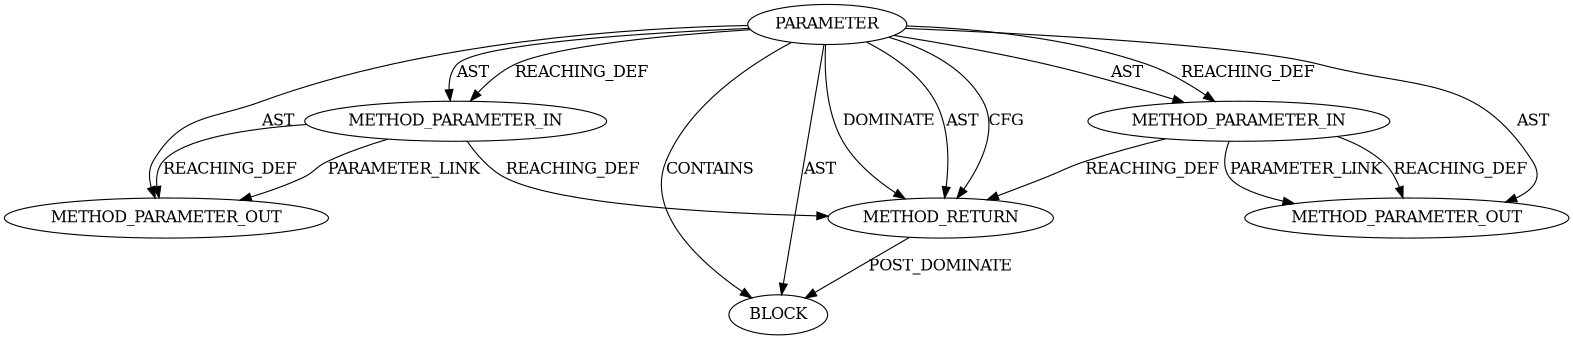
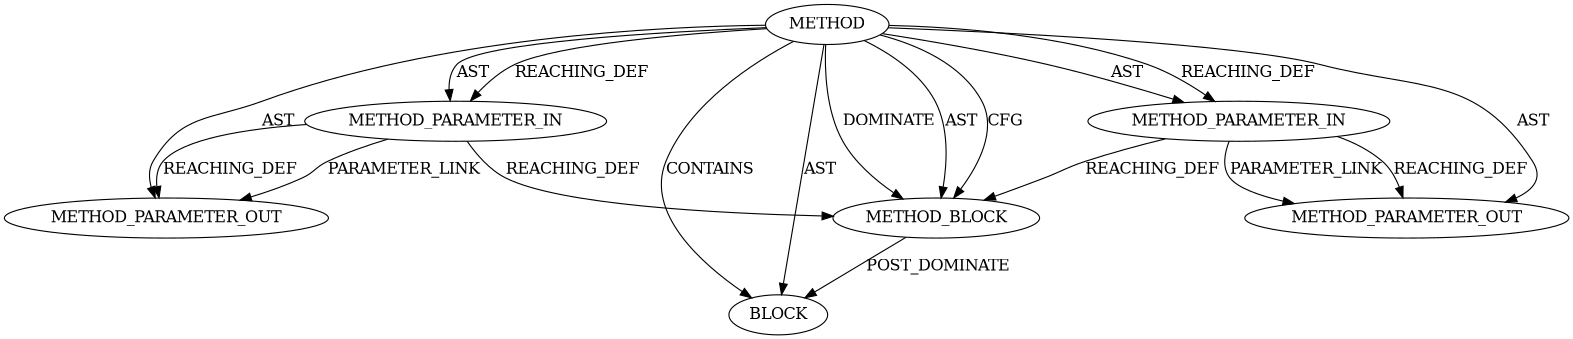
node "PARAMETER": label "PARAMETER" -> "METHOD"
node "METHOD_RETURN": label "METHOD_RETURN" -> "METHOD_BLOCK"
